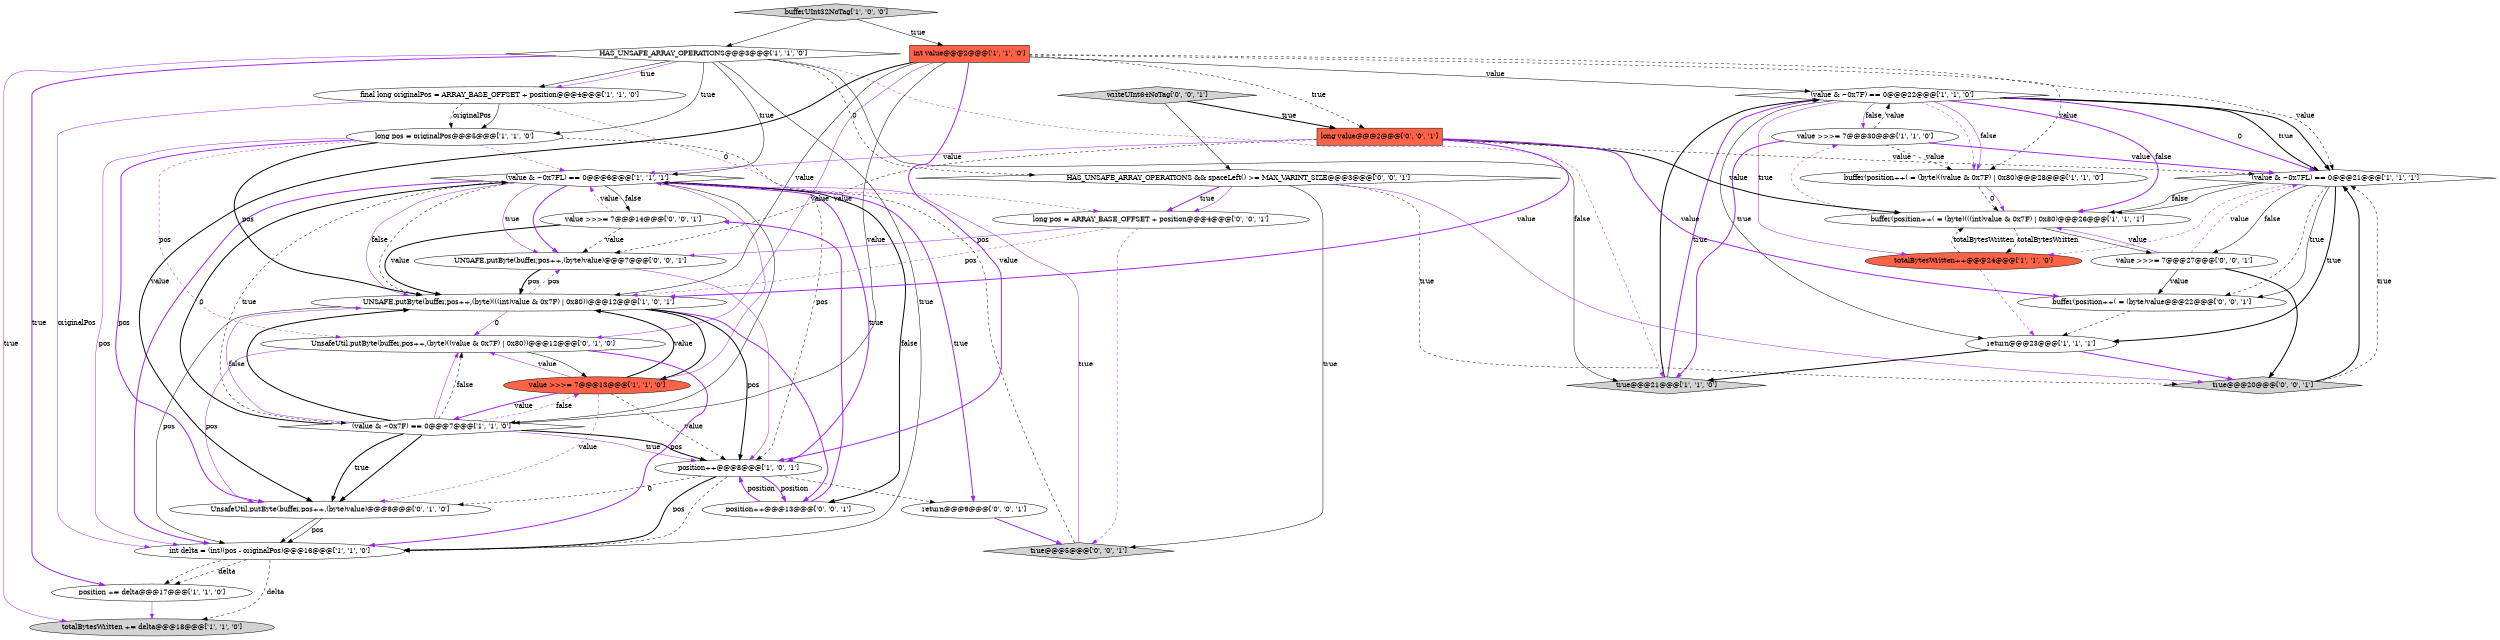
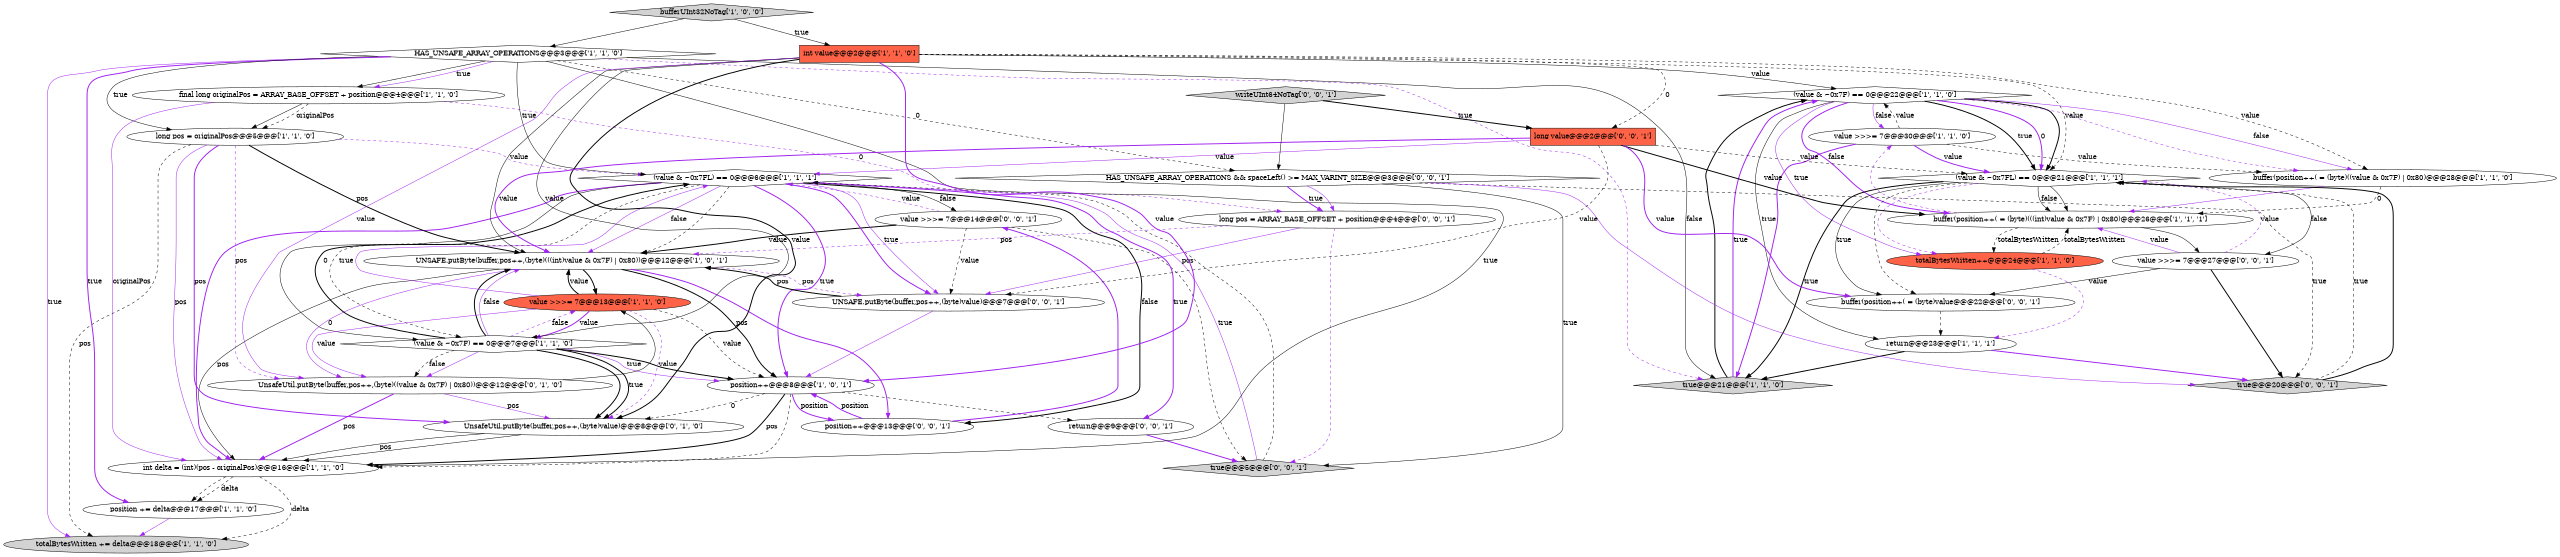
edge "int value@@@2@@@['1', '1', '0']" -> "long value@@@2@@@['0', '0', '1']": label "true" -> "0"
edge "long pos = originalPos@@@5@@@['1', '1', '0']" -> "position++@@@8@@@['1', '0', '1']": now "long pos = originalPos@@@5@@@['1', '1', '0']" -> "totalBytesWritten += delta@@@18@@@['1', '1', '0']"
edge "value >>>= 7@@@14@@@['0', '0', '1']" -> "true@@@5@@@['0', '0', '1']": added
edge "(value & ~0x7FL) == 0@@@21@@@['1', '1', '1']" -> "return@@@23@@@['1', '1', '1']": now "(value & ~0x7FL) == 0@@@21@@@['1', '1', '1']" -> "true@@@21@@@['1', '1', '0']"
